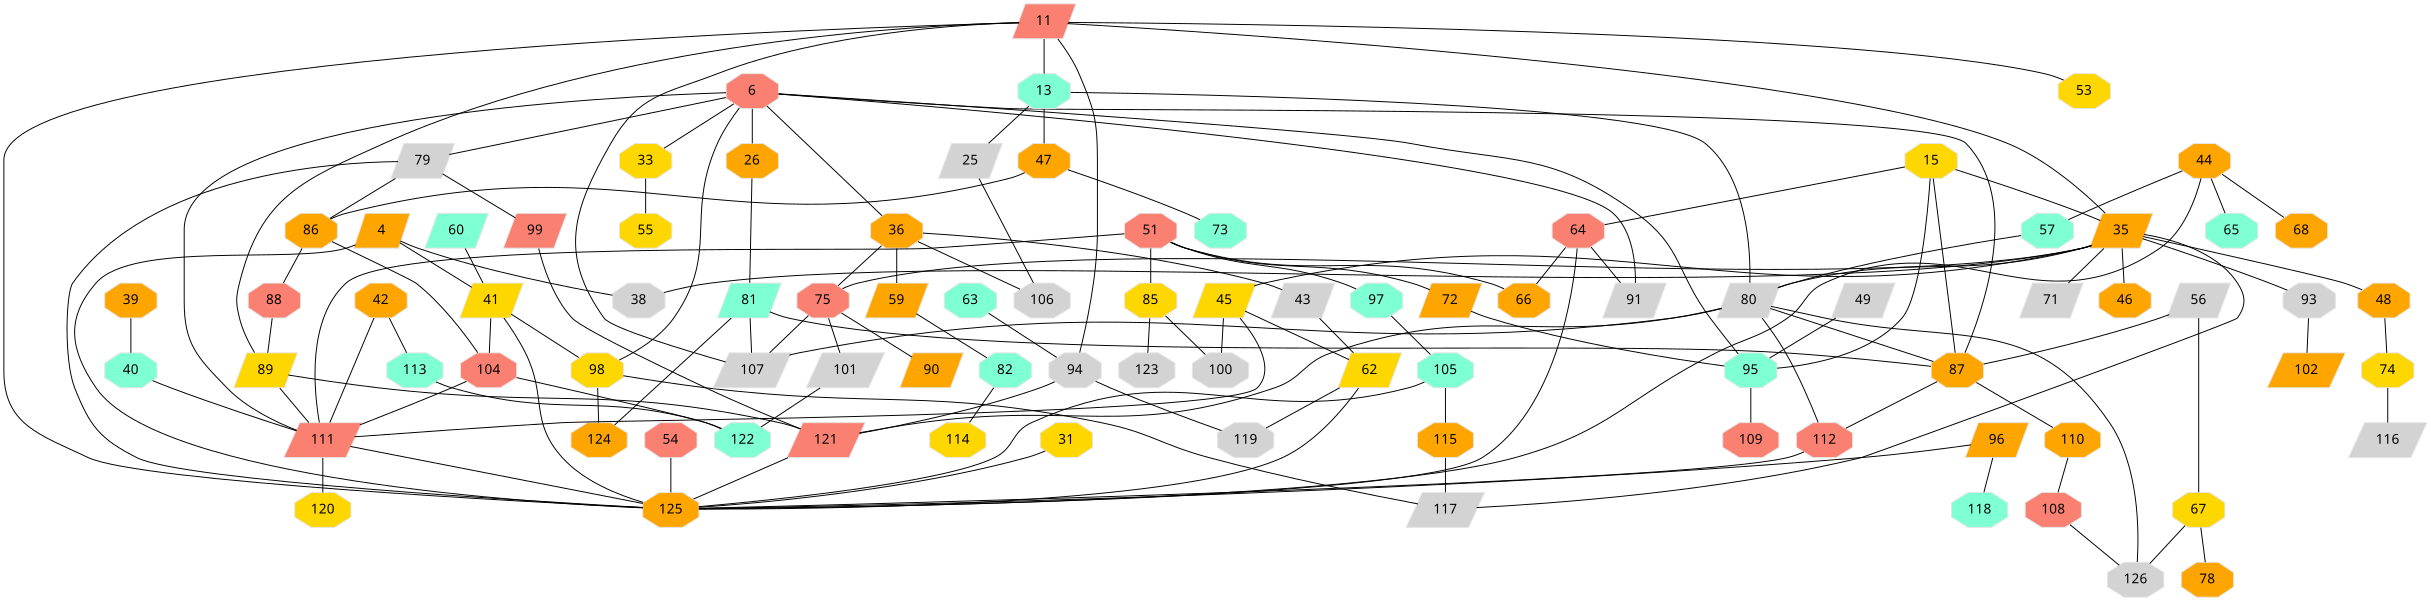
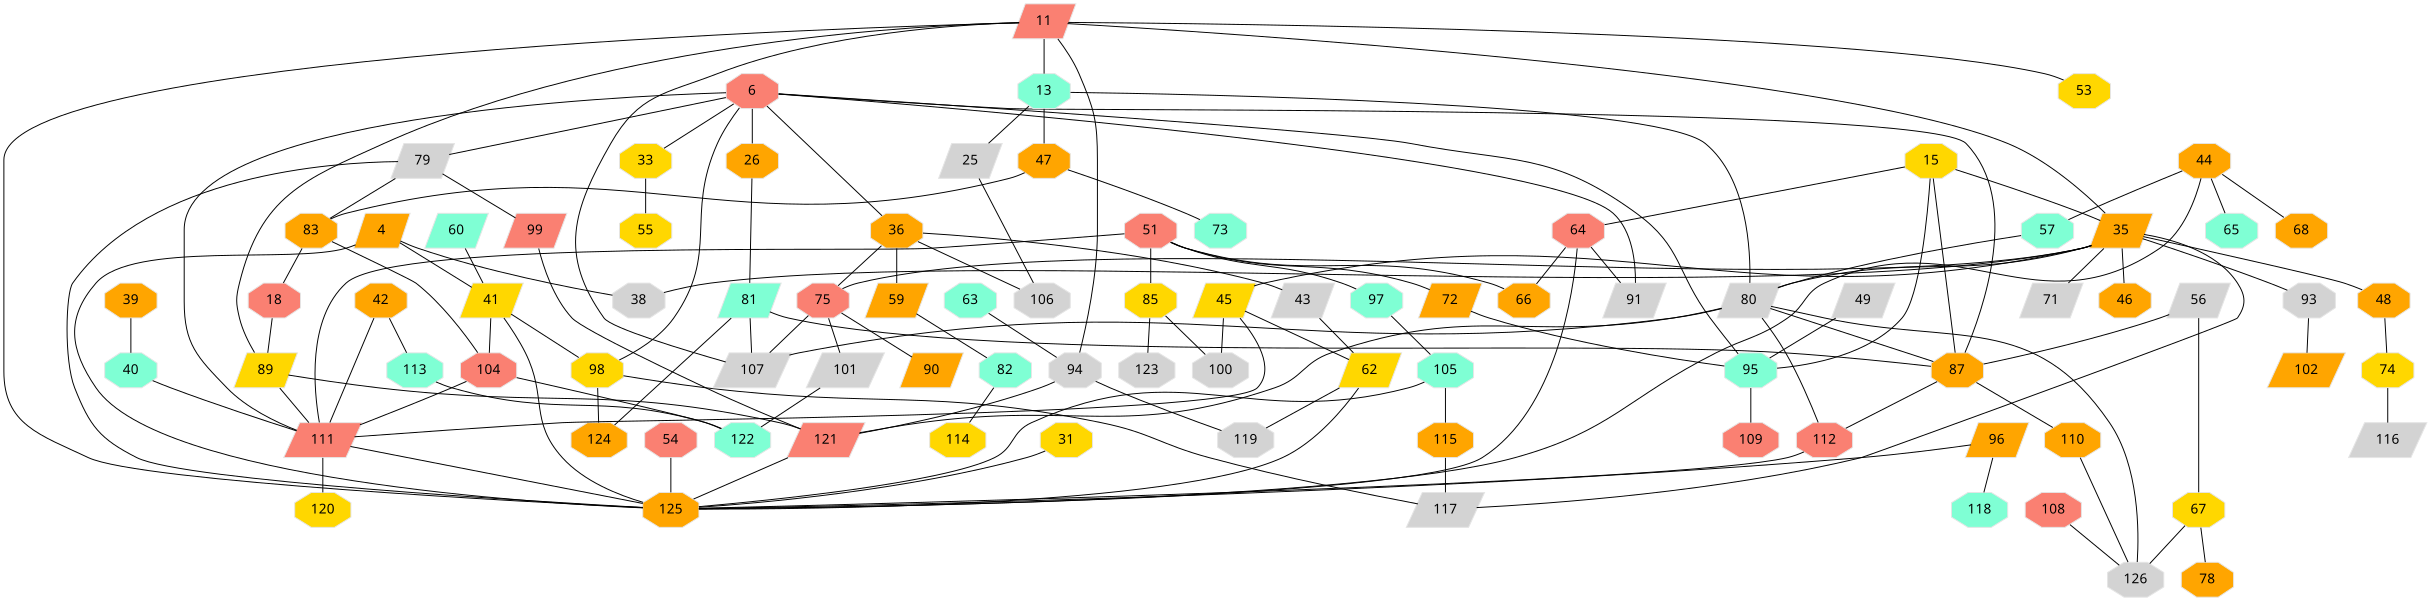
node "86": label "86" -> "83"
node "88": label "88" -> "18"
edge "110" -- "108": now "110" -- "126"
